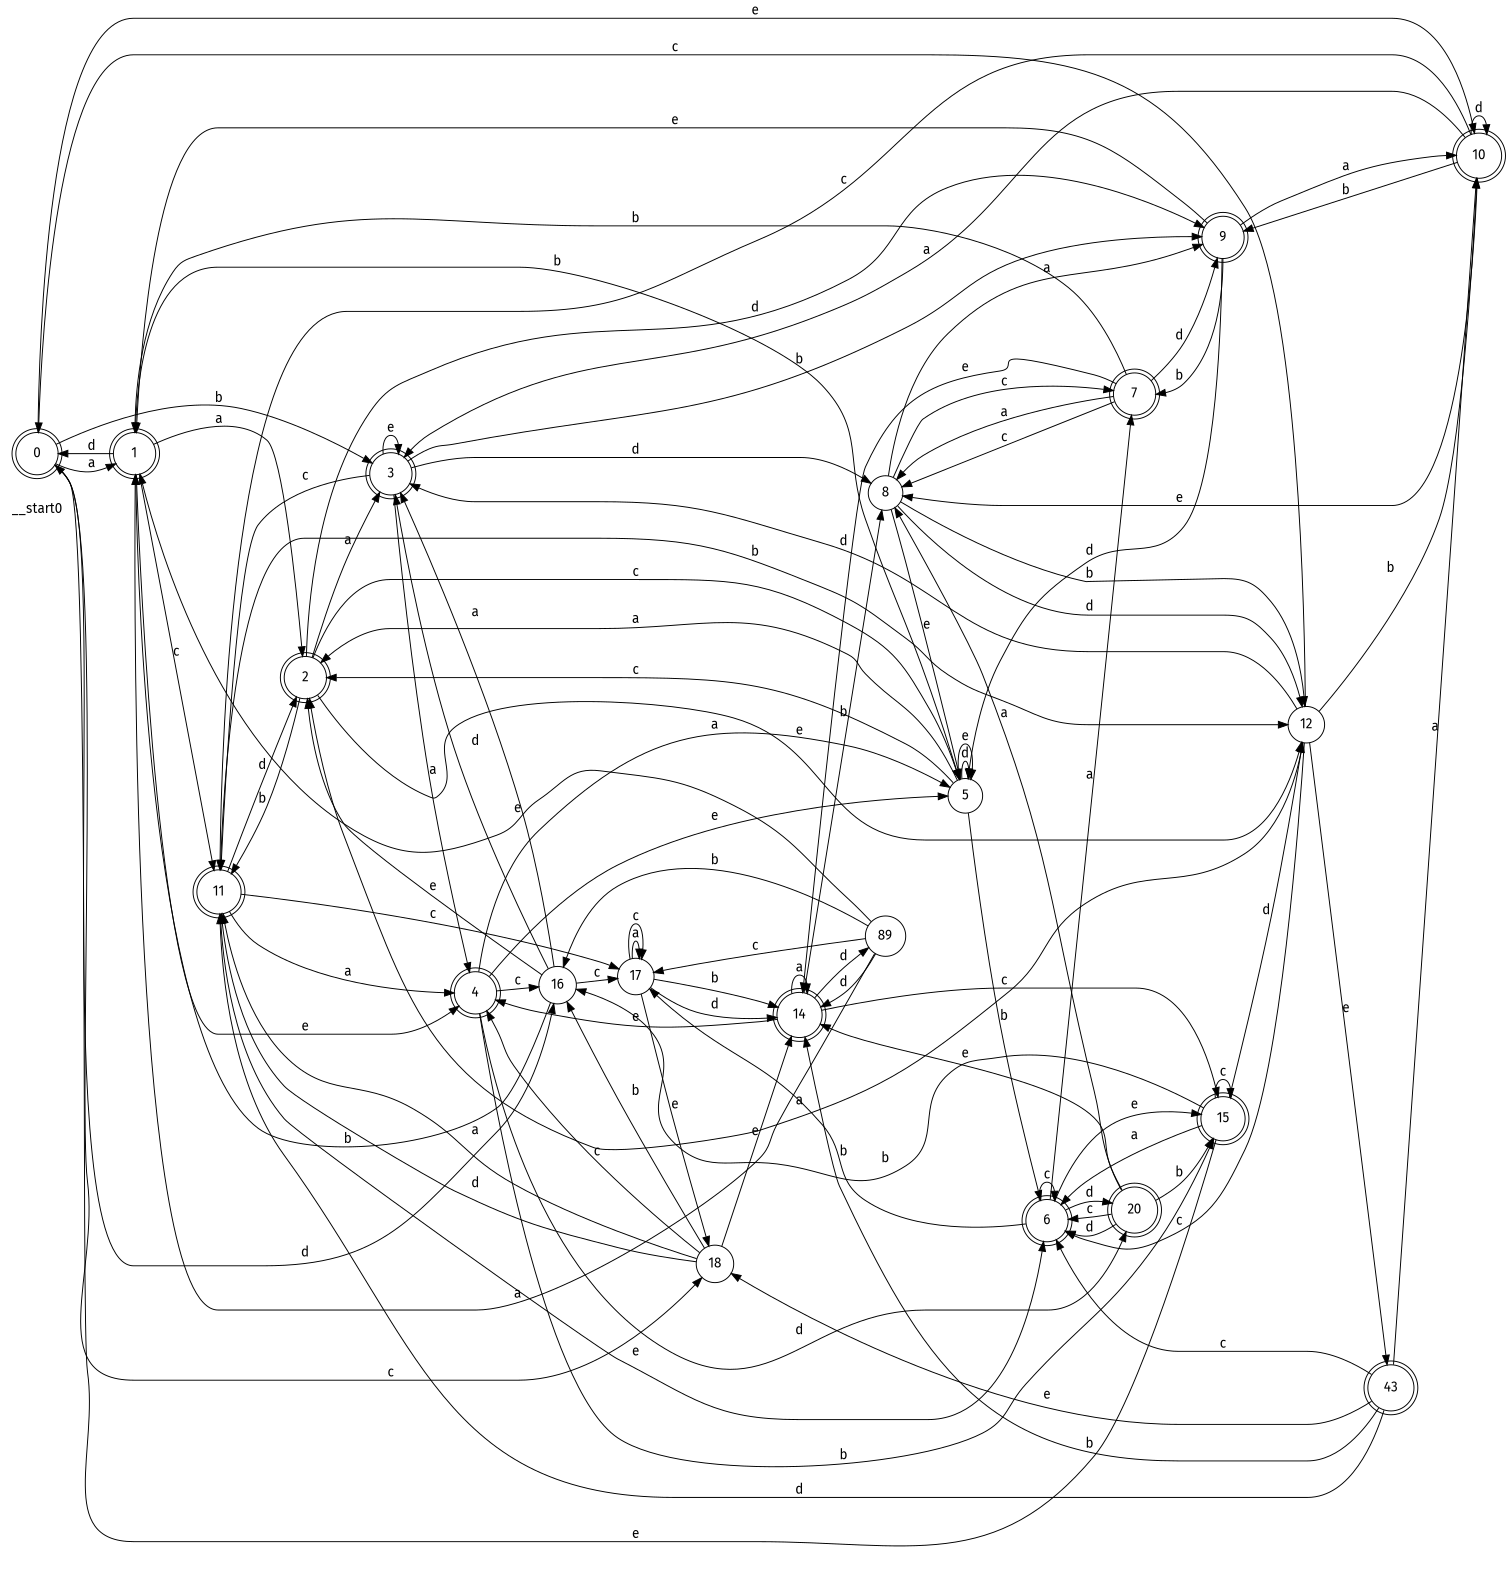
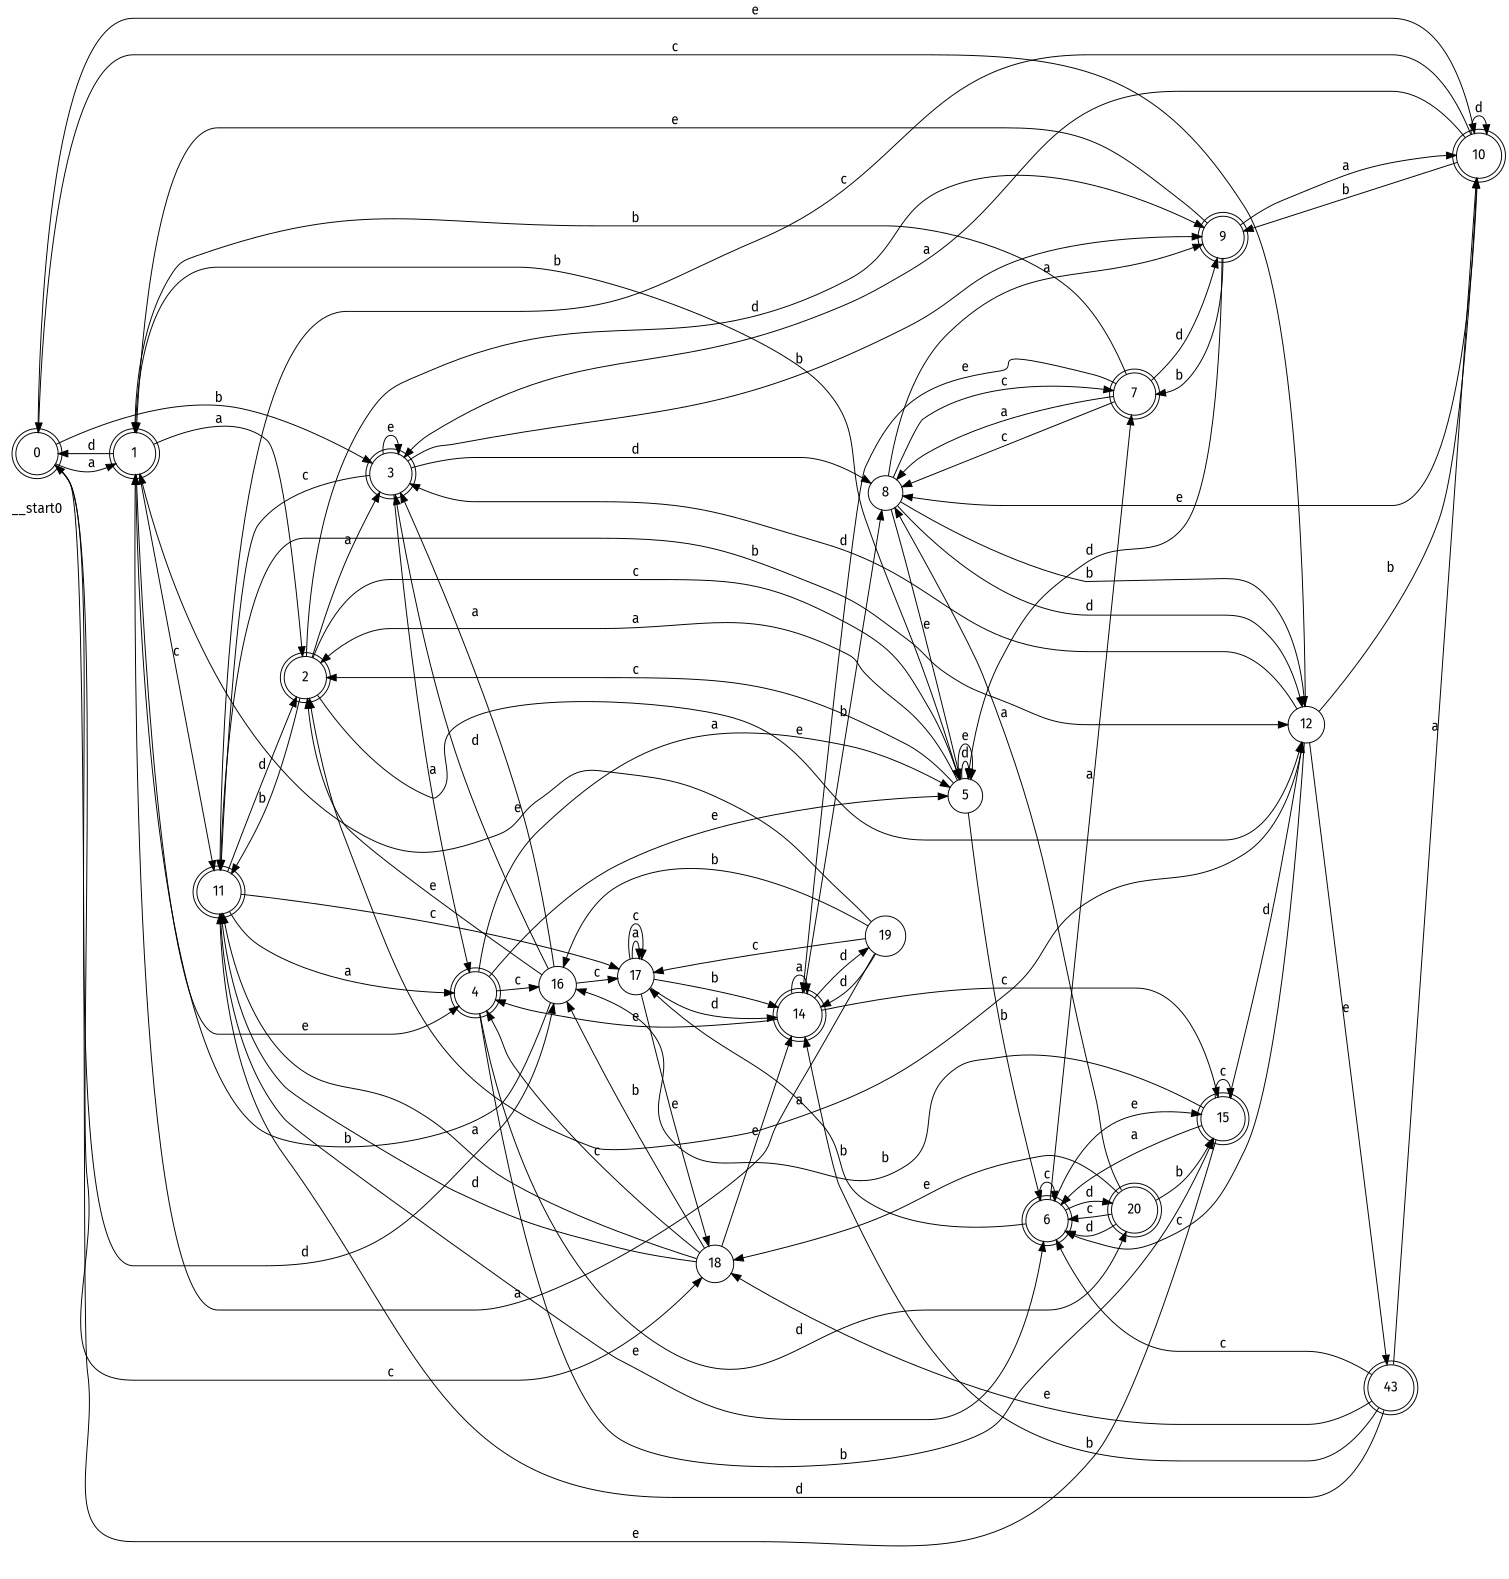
node "89": label "89" -> "19"
edge "20" -> "14": now "20" -> "18"
